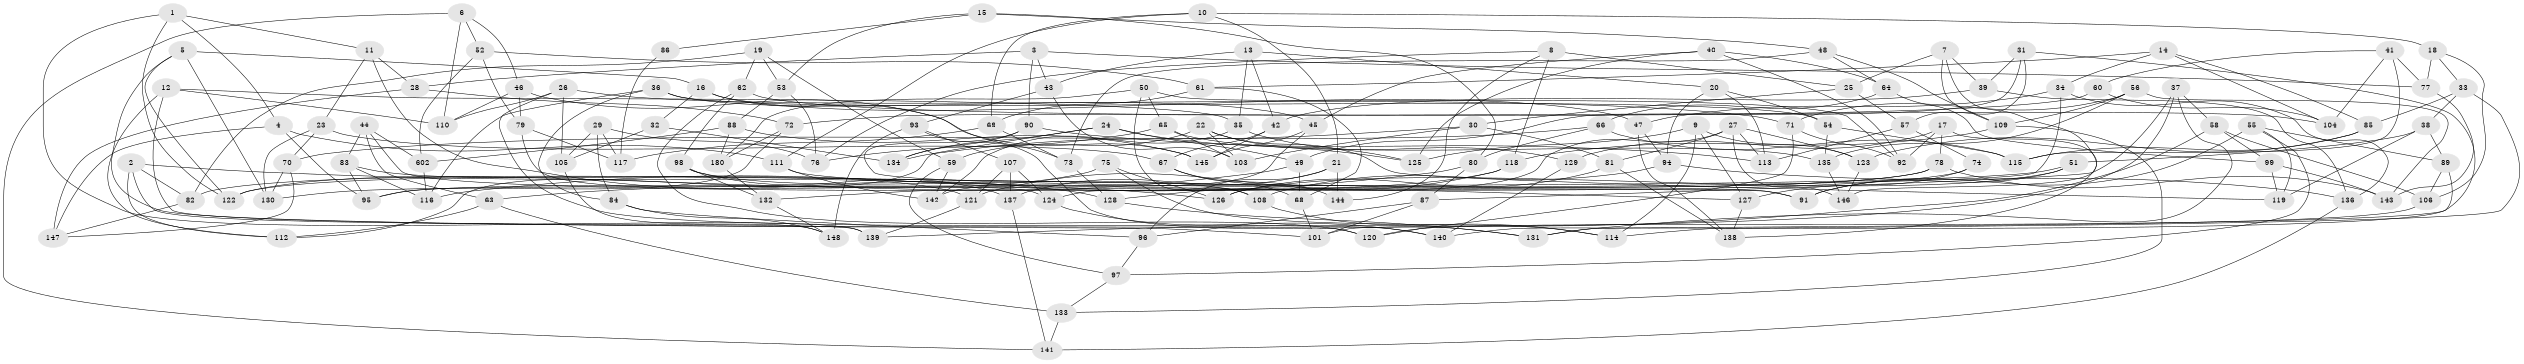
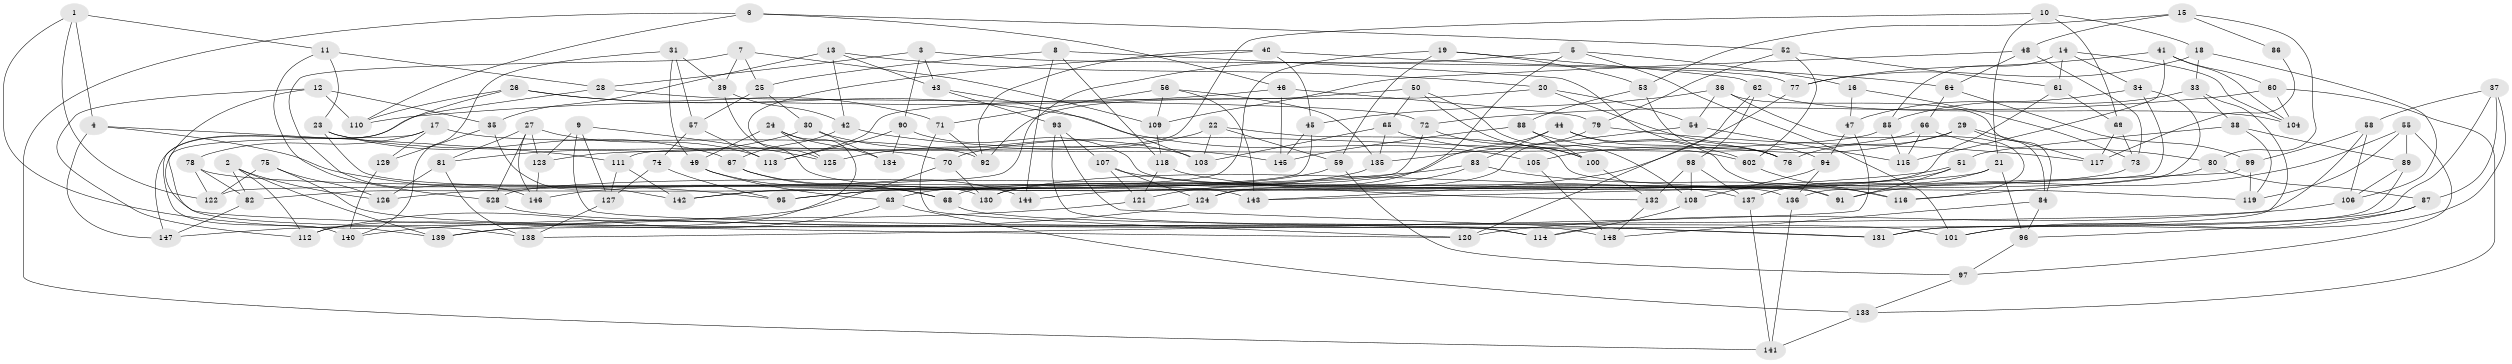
node "32": removed
node "180": label "180" -> "100"
node "128": label "128" -> "528"
edge "109" -- "133": now "60" -- "133"
